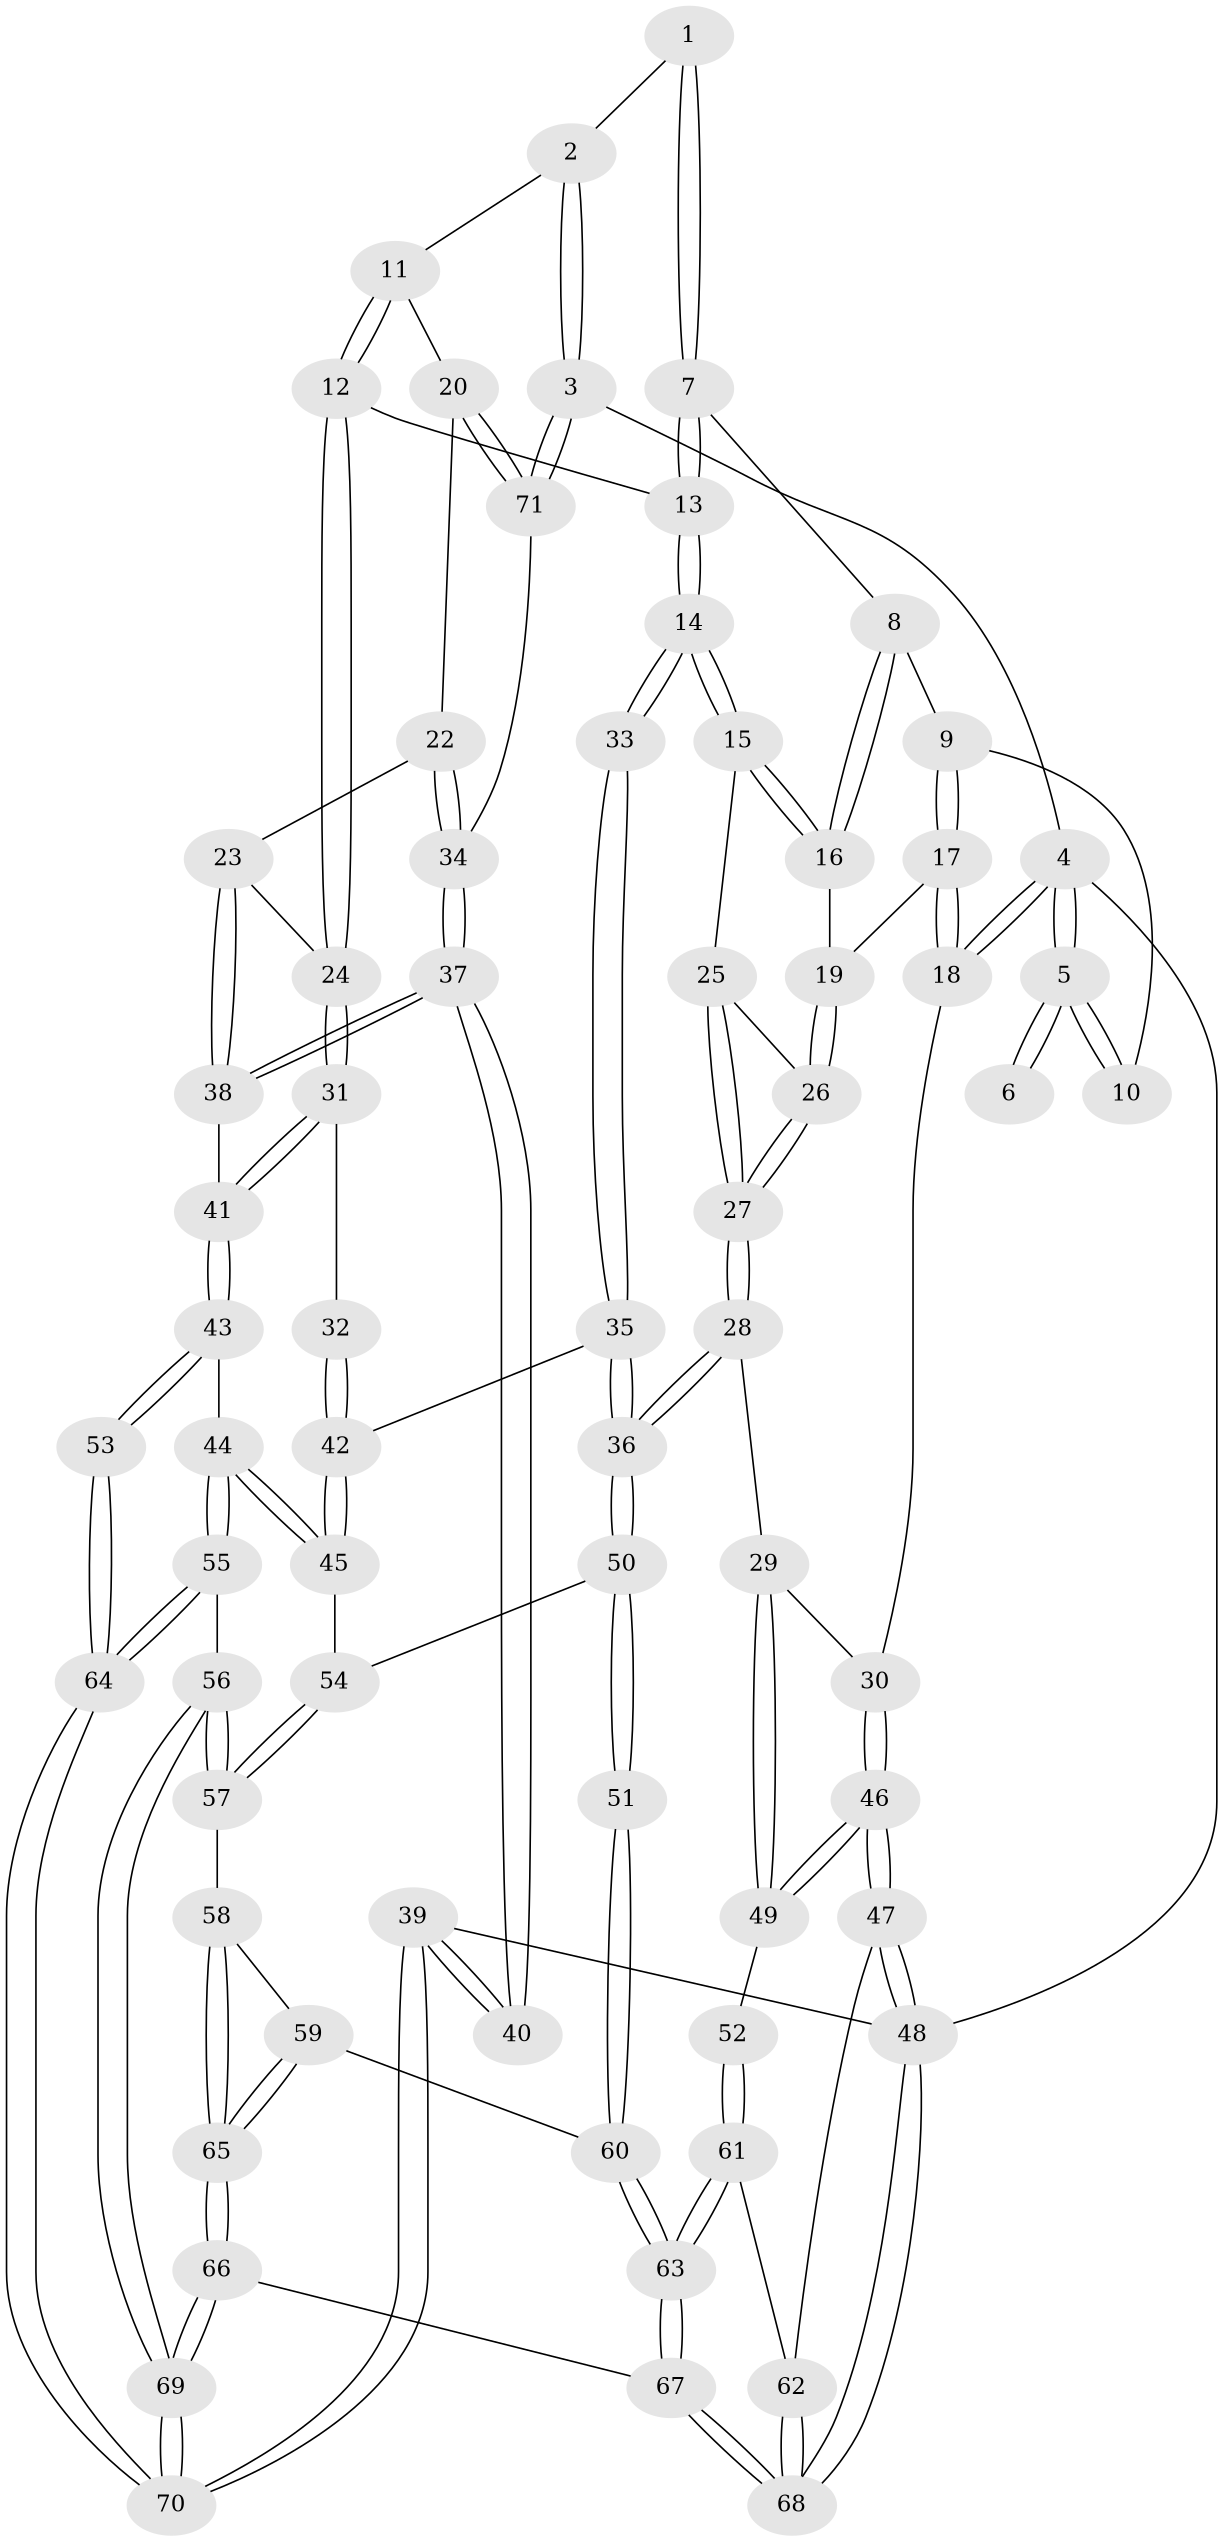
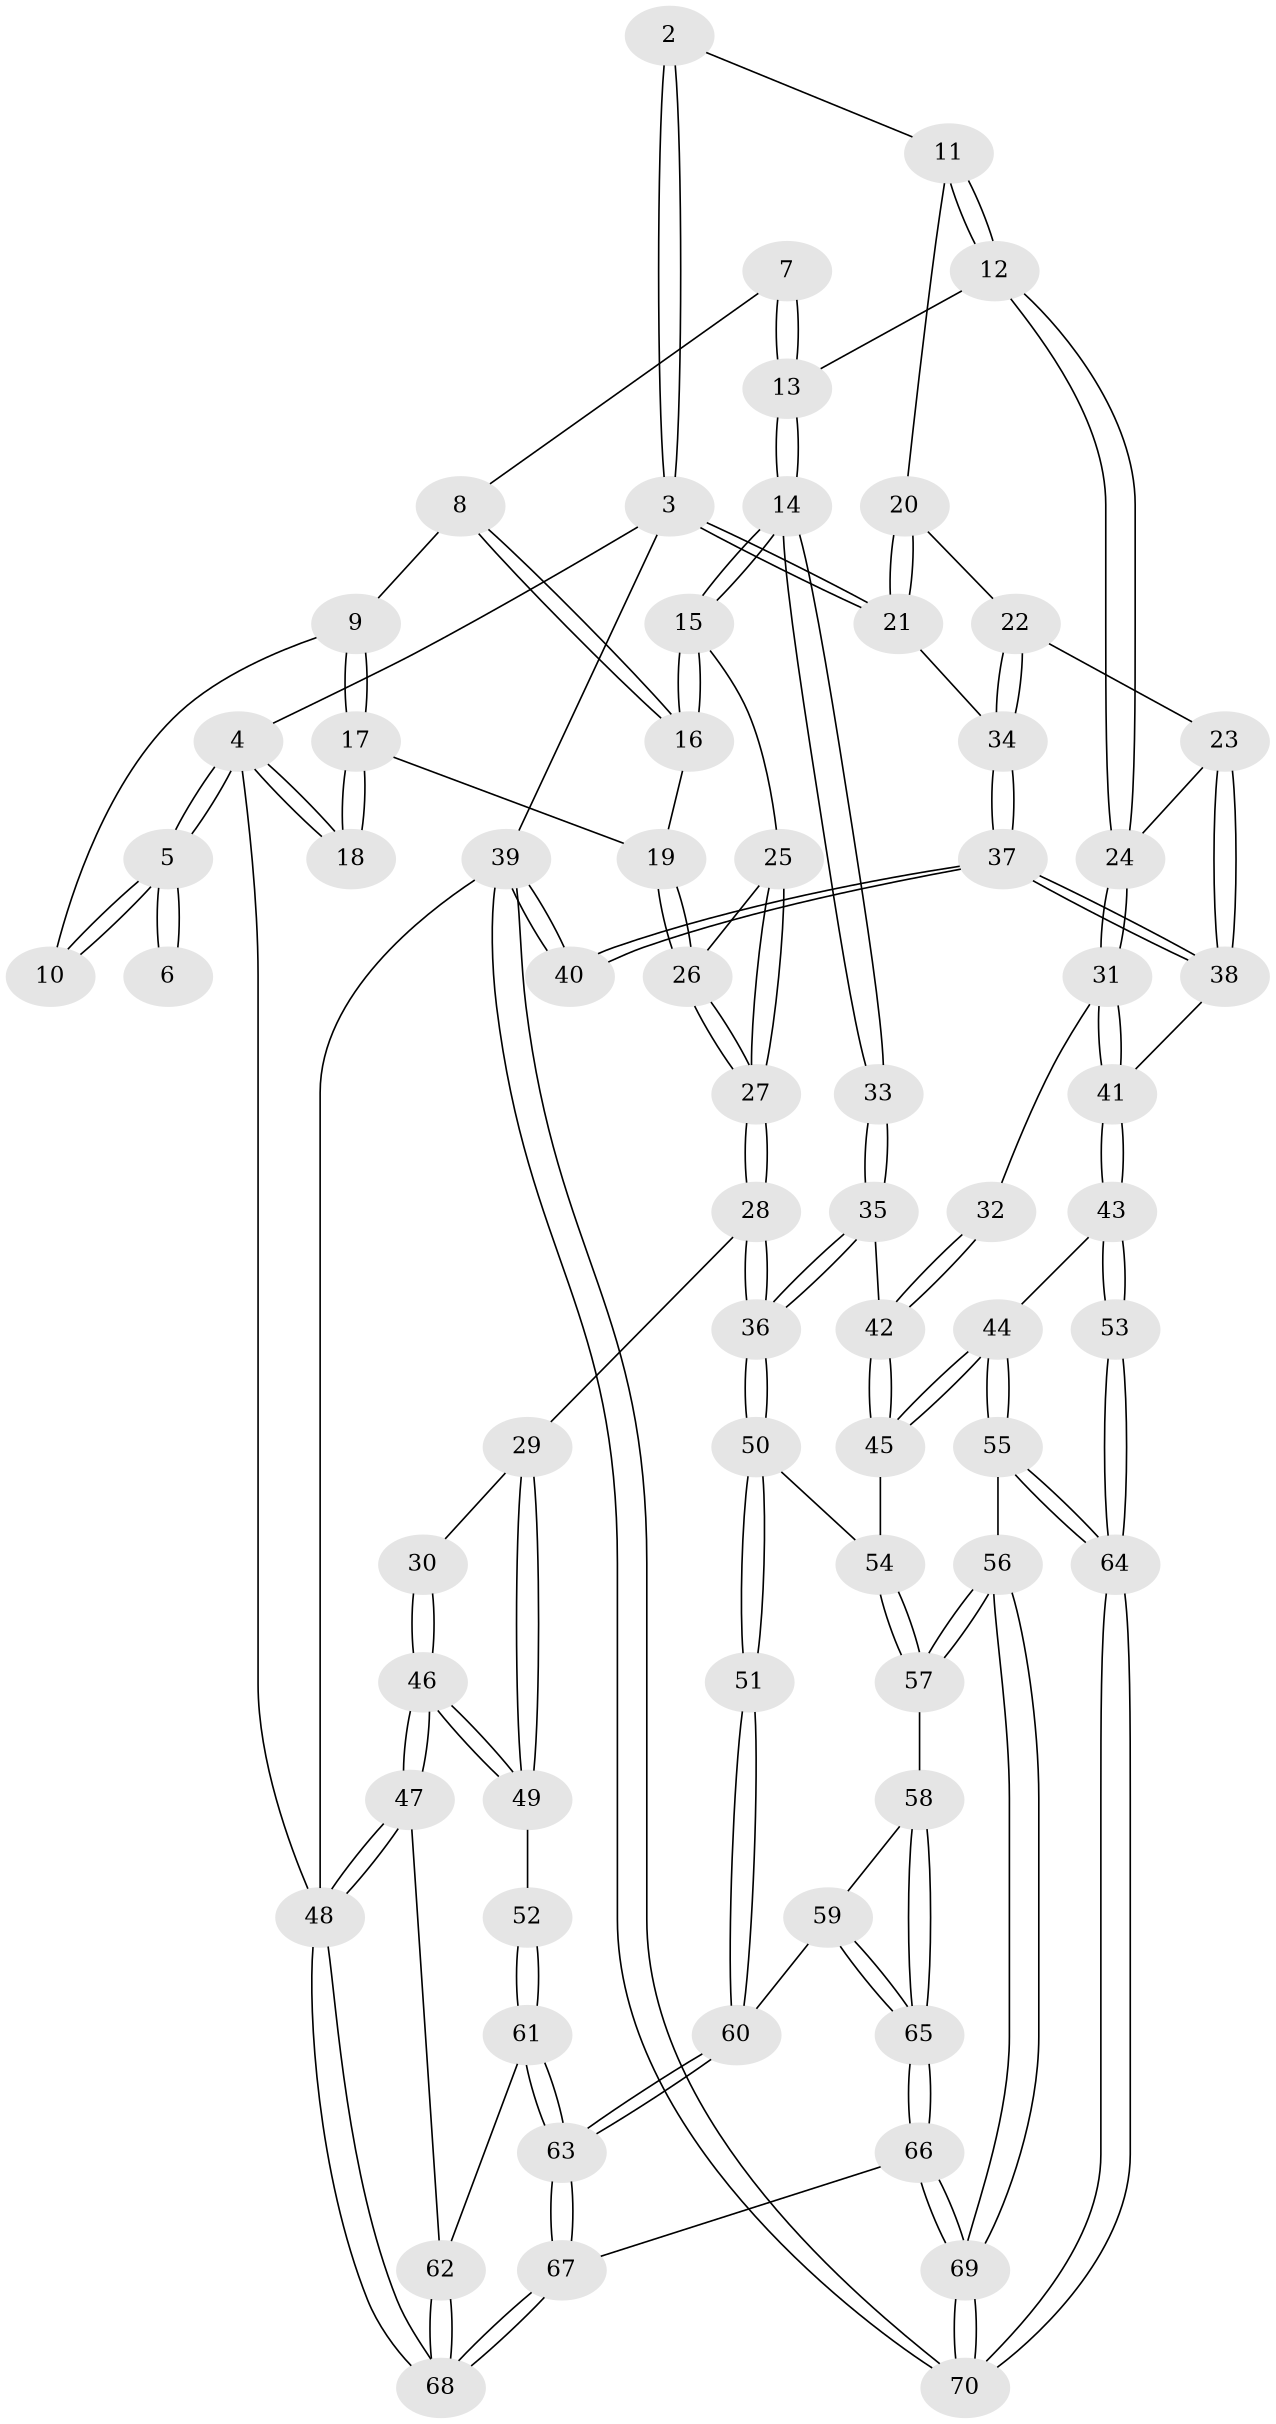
node "1": removed
node "71": label "71" -> "21"
edge "3" -- "39": added
edge "18" -- "30": removed
